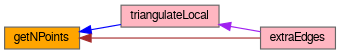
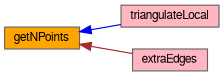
edge "extraEdges" -> "triangulateLocal": removed
